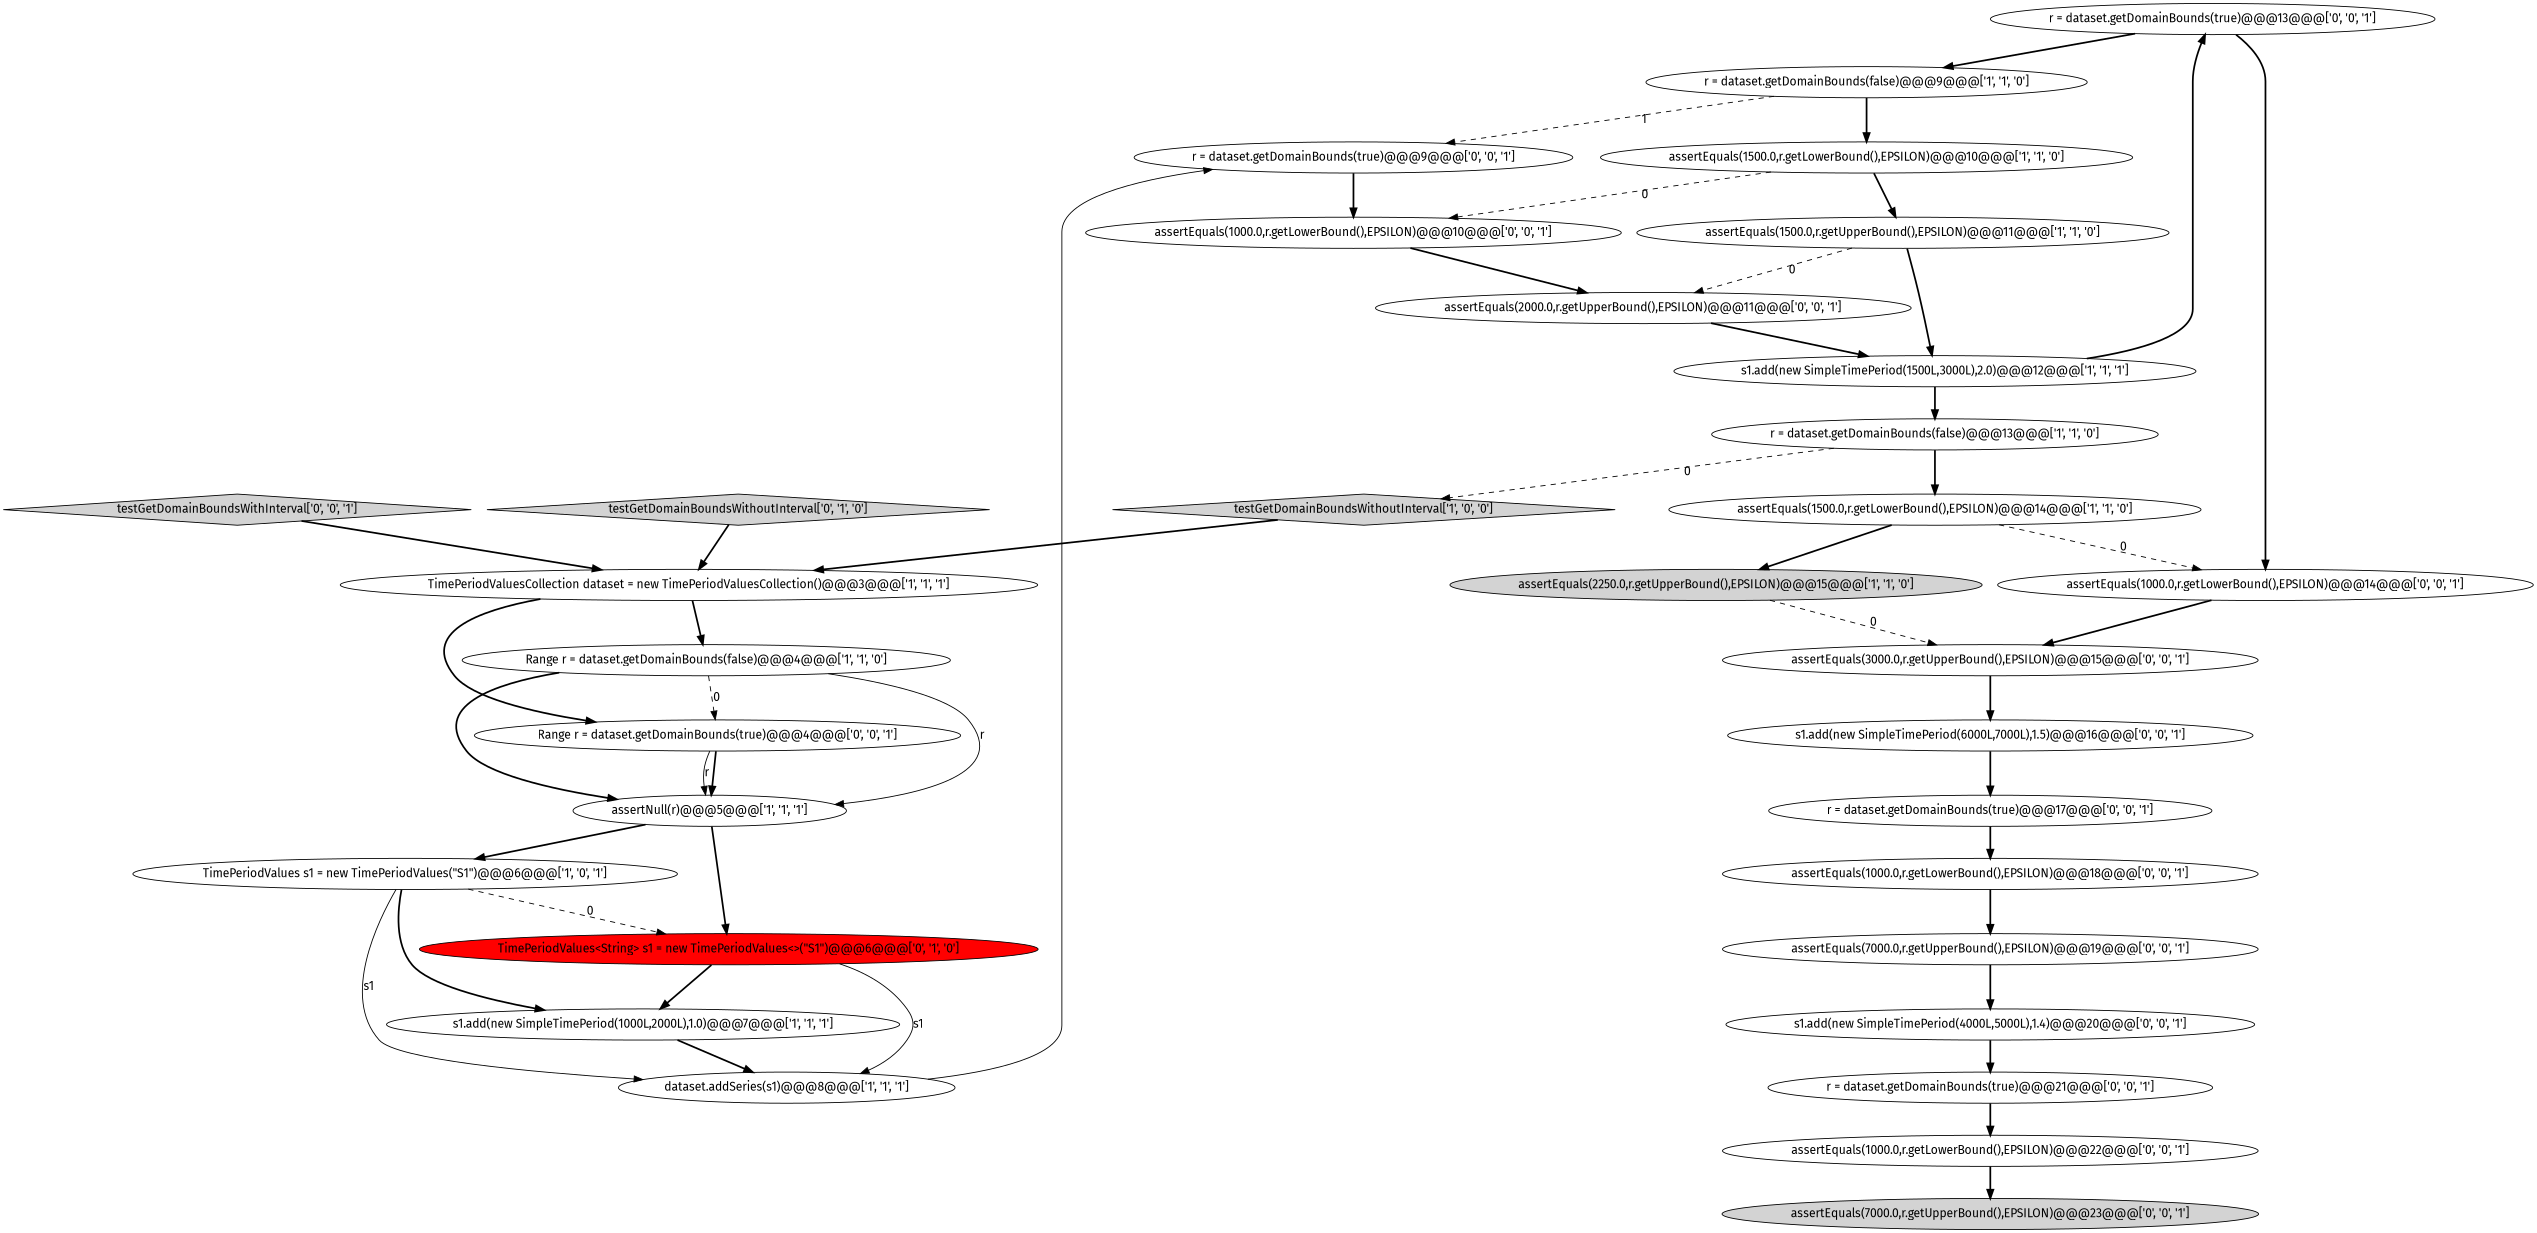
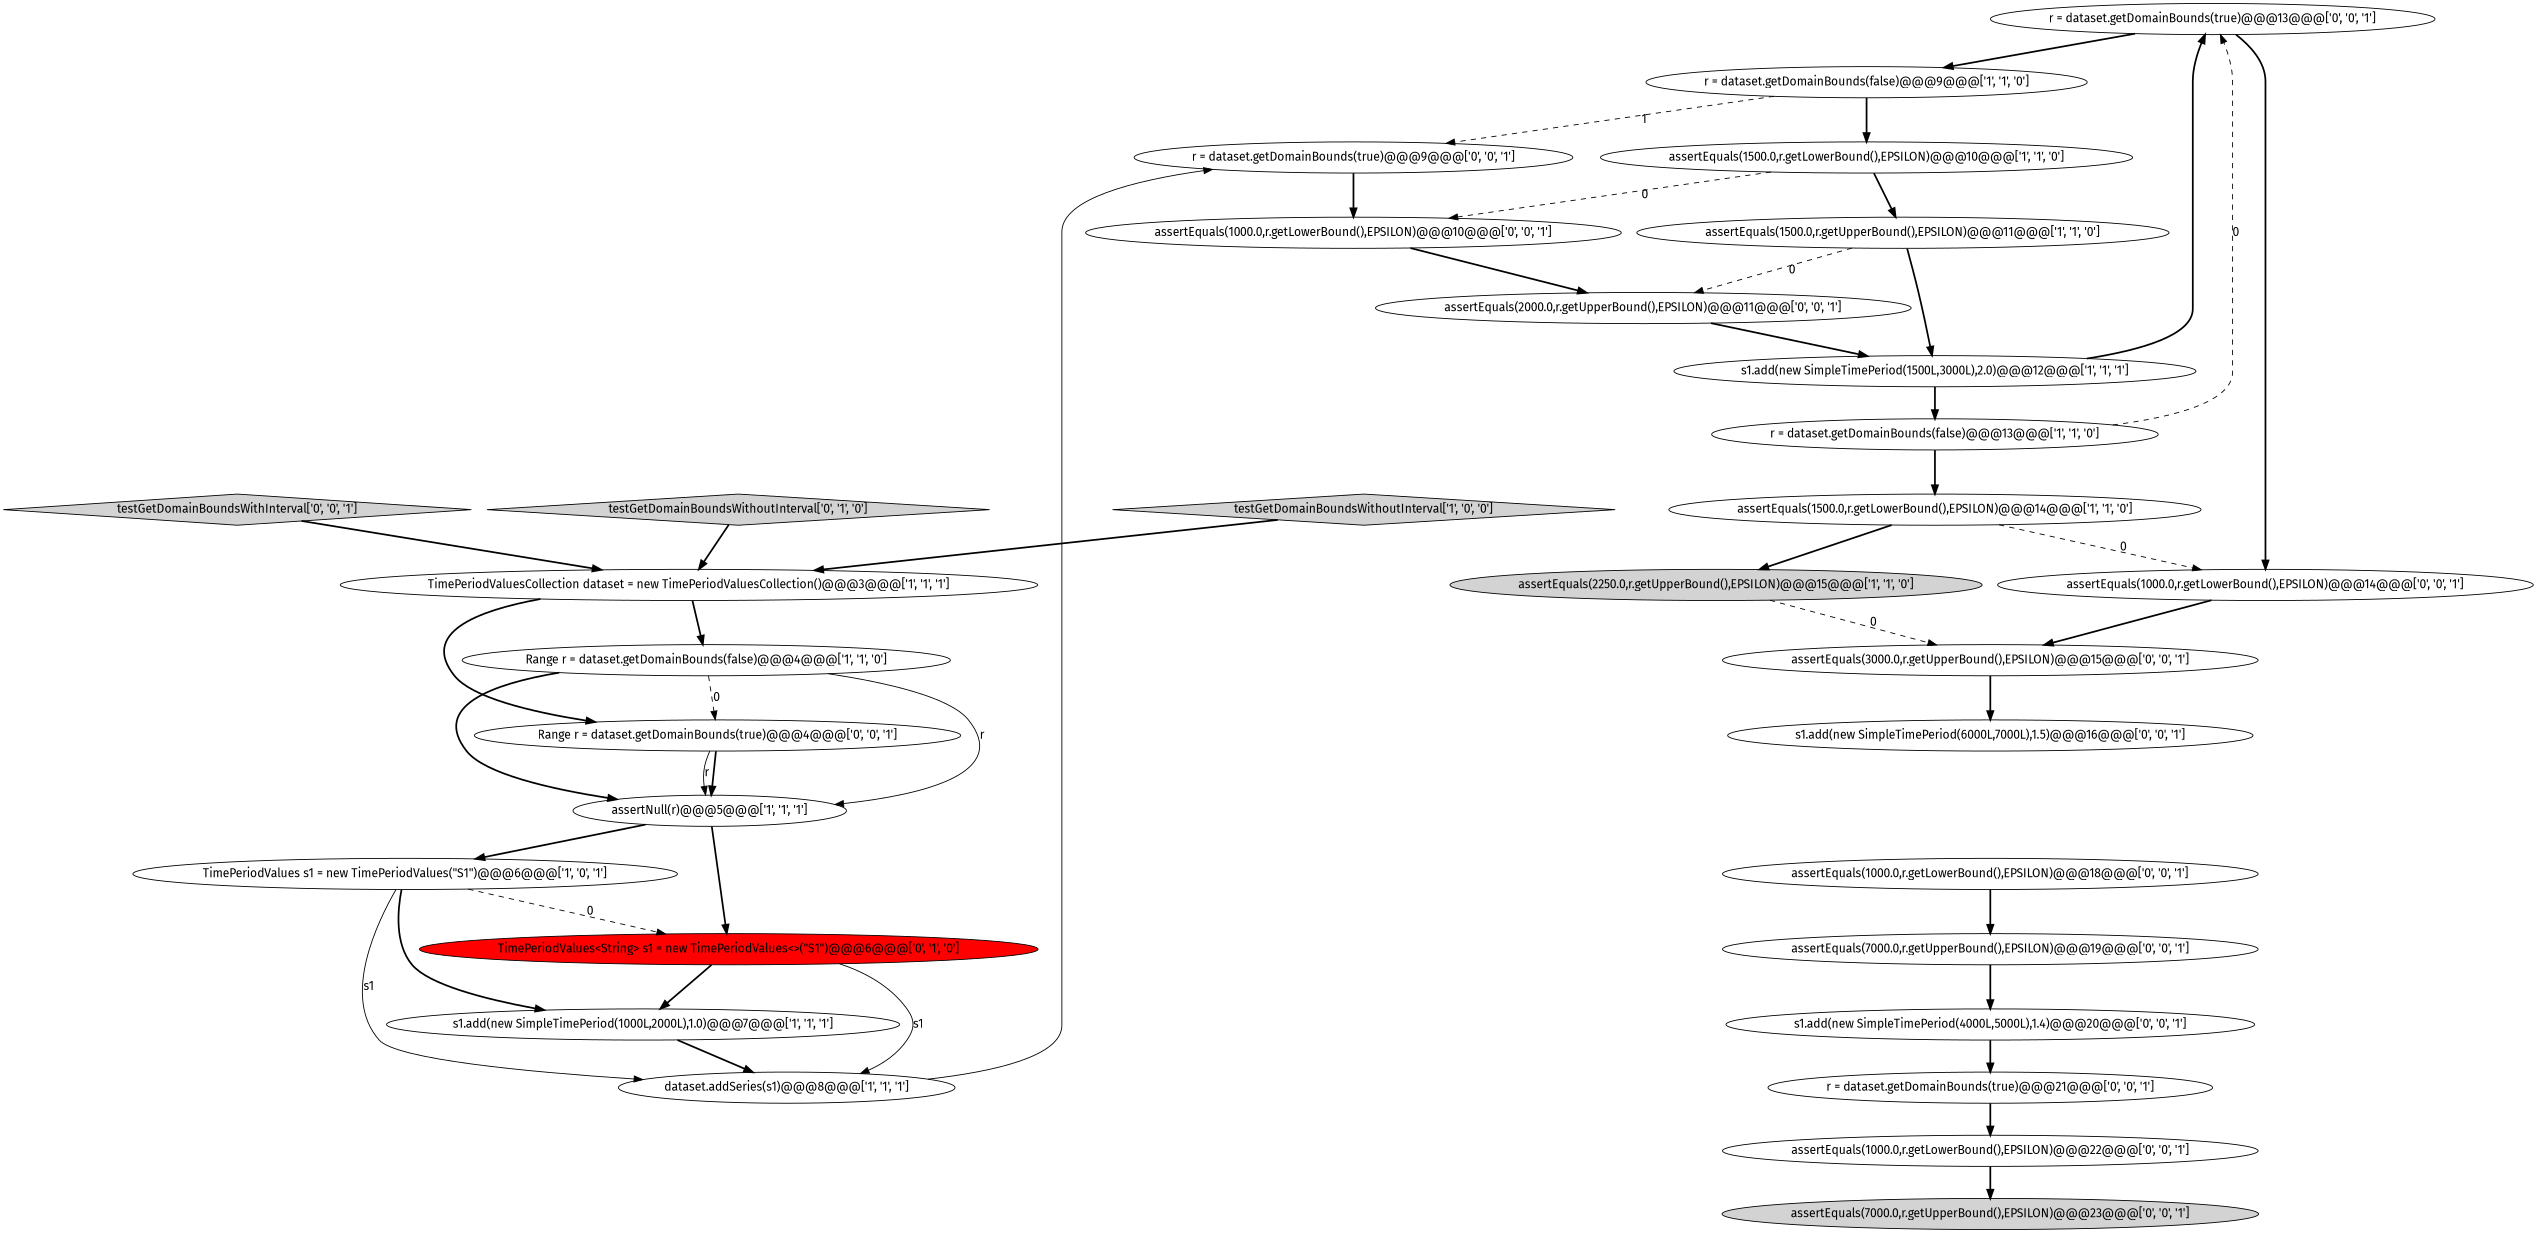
edge "r = dataset.getDomainBounds(false)@@@13@@@['1', '1', '0']" -> "testGetDomainBoundsWithoutInterval['1', '0', '0']": now "r = dataset.getDomainBounds(false)@@@13@@@['1', '1', '0']" -> "r = dataset.getDomainBounds(true)@@@13@@@['0', '0', '1']"
node "r = dataset.getDomainBounds(true)@@@17@@@['0', '0', '1']": removed
